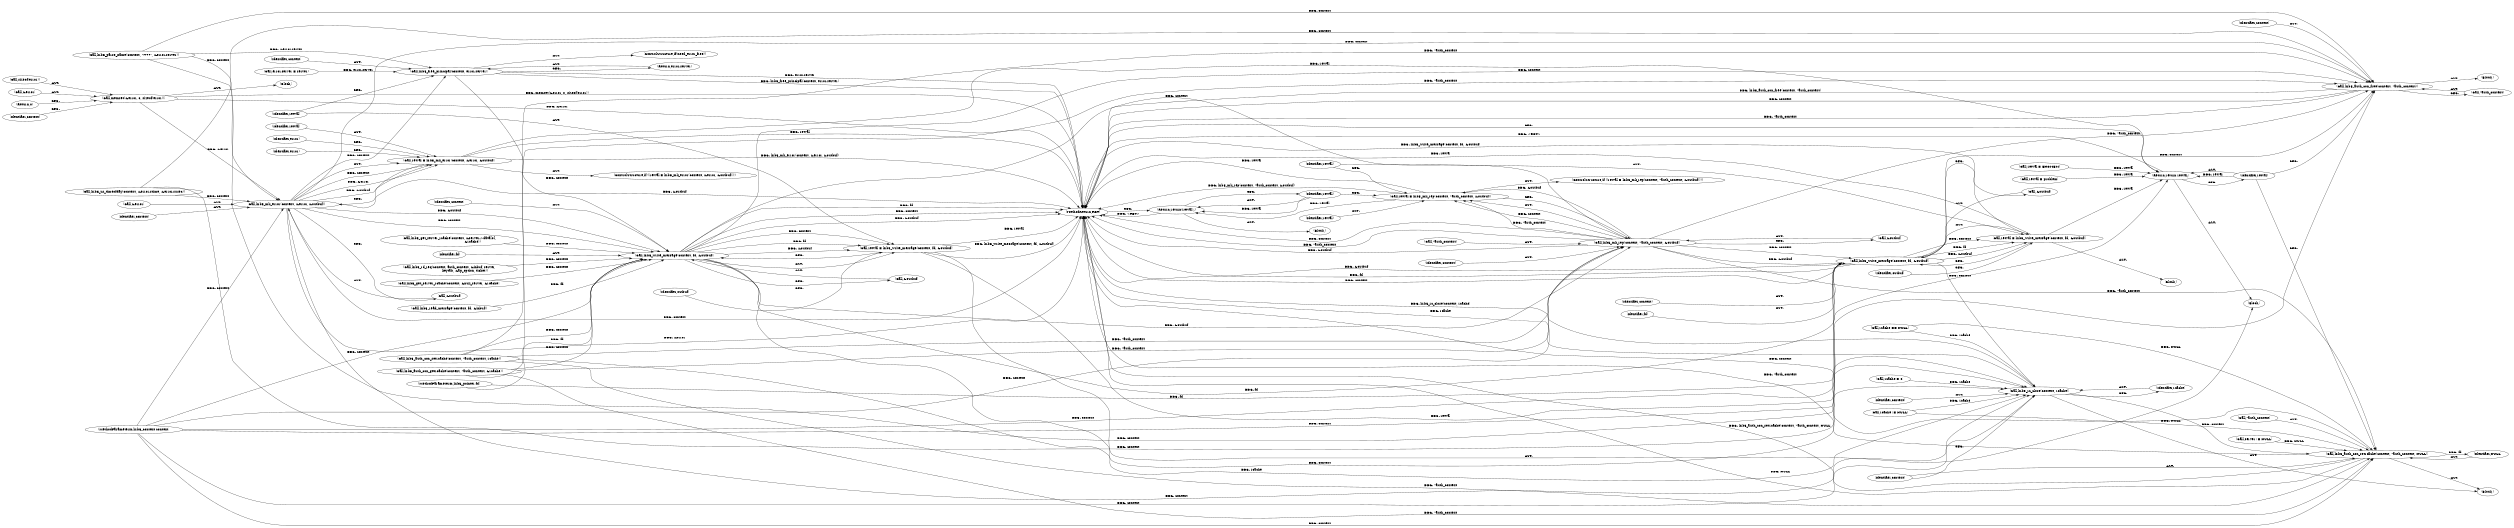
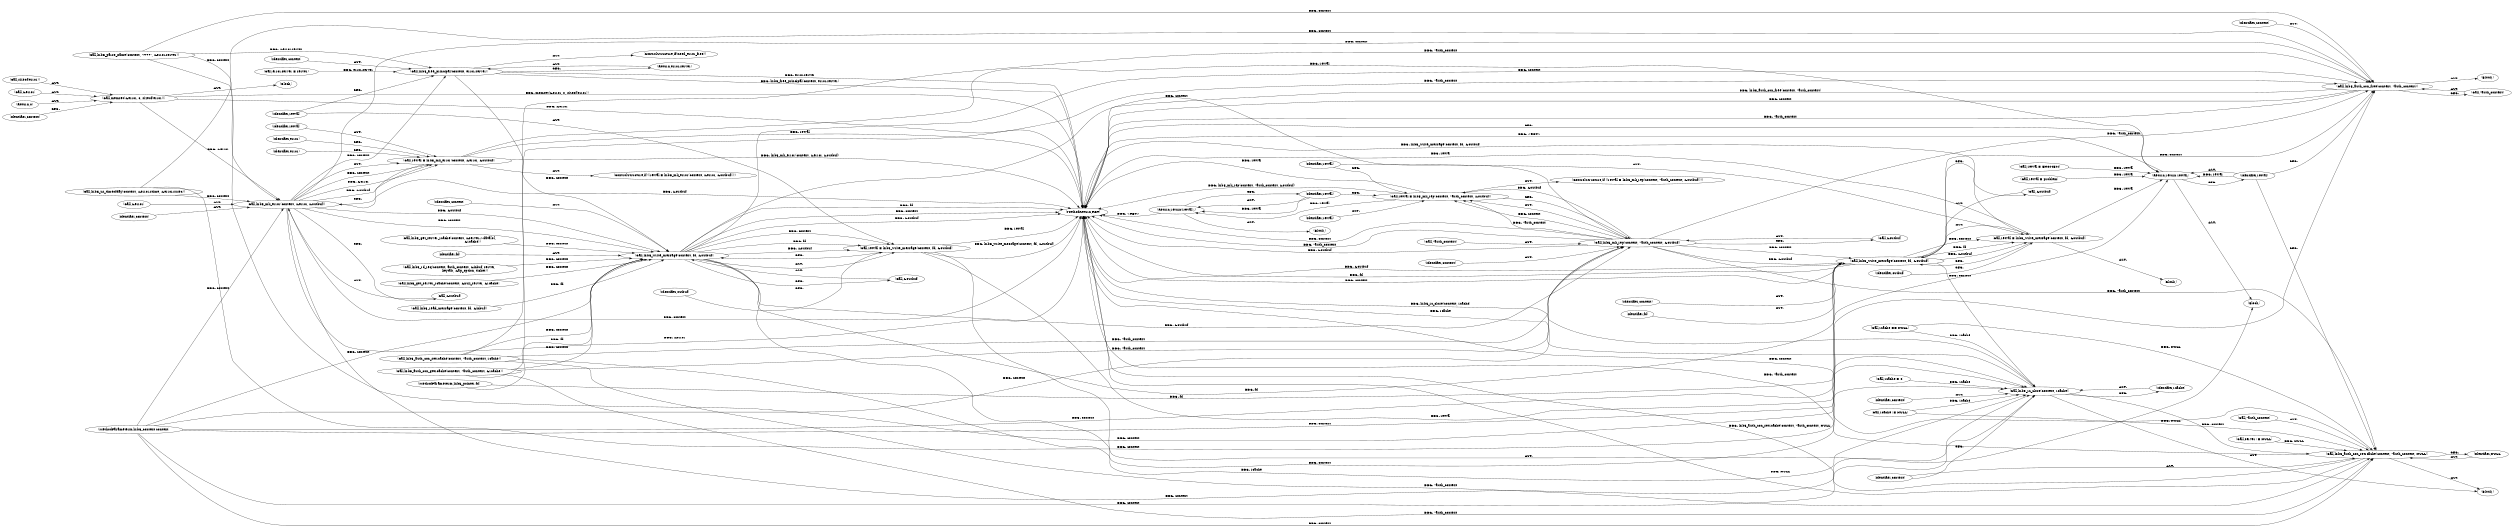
edge "(Return,0)" -> "(Call,memset(&error, 0, sizeof(error)))": label "CFG: " -> "AST: "
edge "(MethodReturn,RET)" -> "(Return,return(retval);)": removed, label "CFG:"
edge "(Call,krb5_auth_con_setrcache(context, *auth_context, NULL))" -> "(Identifier,NULL)": label "DDG: fd" -> "CFG: "
